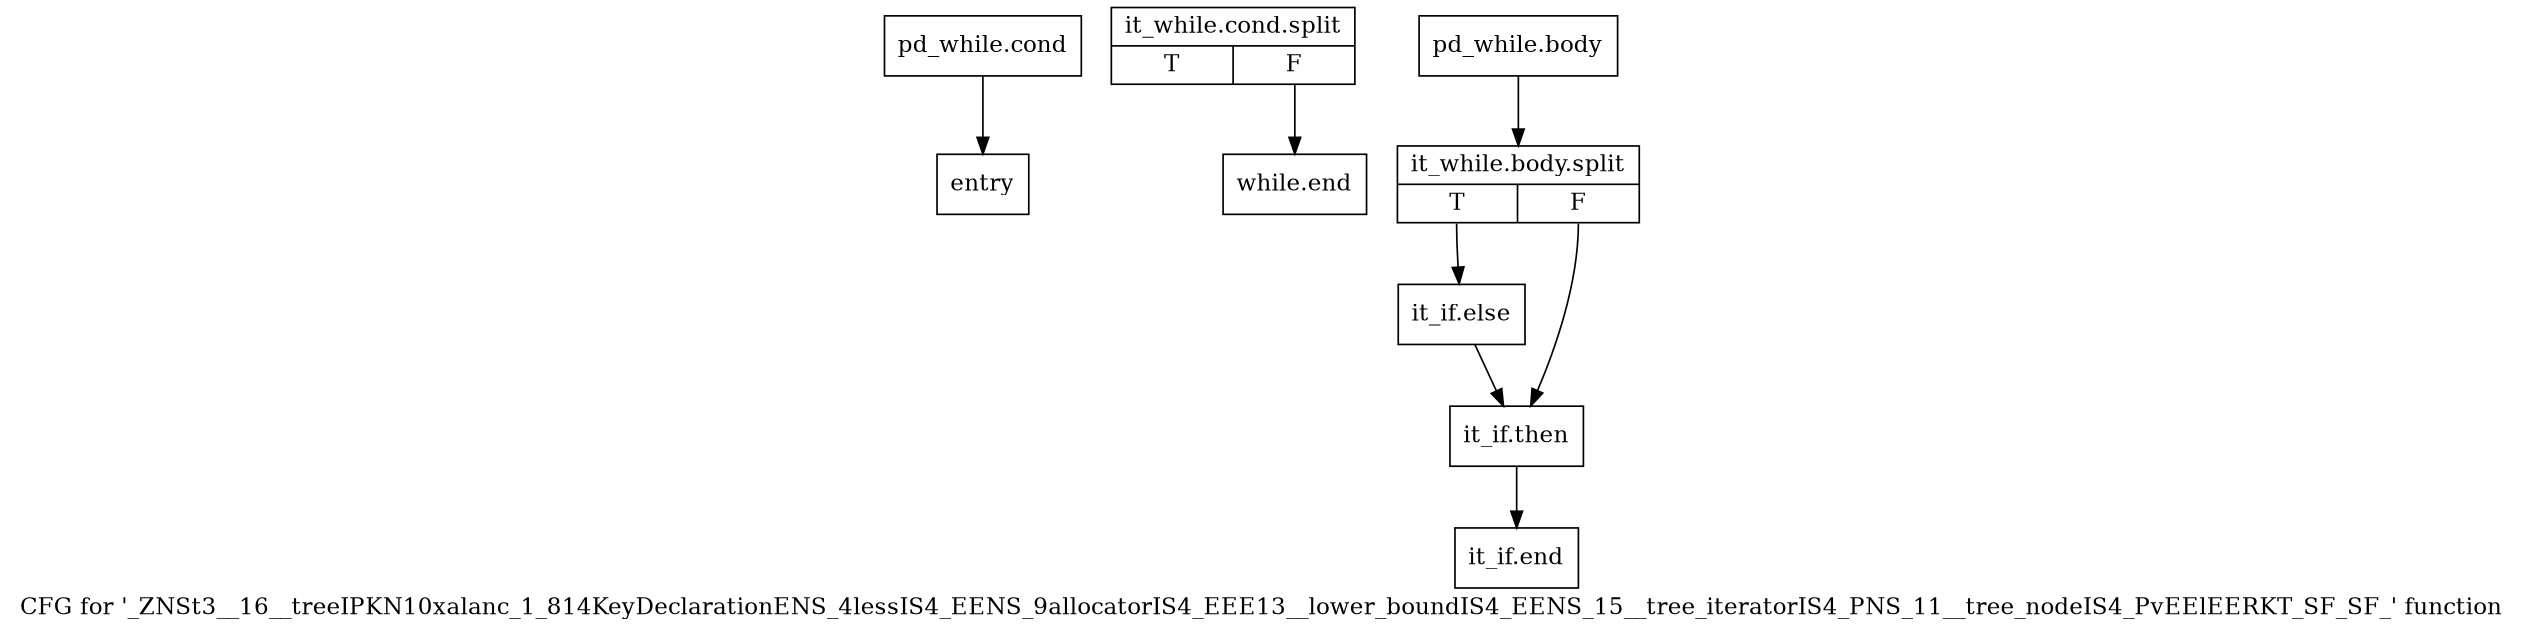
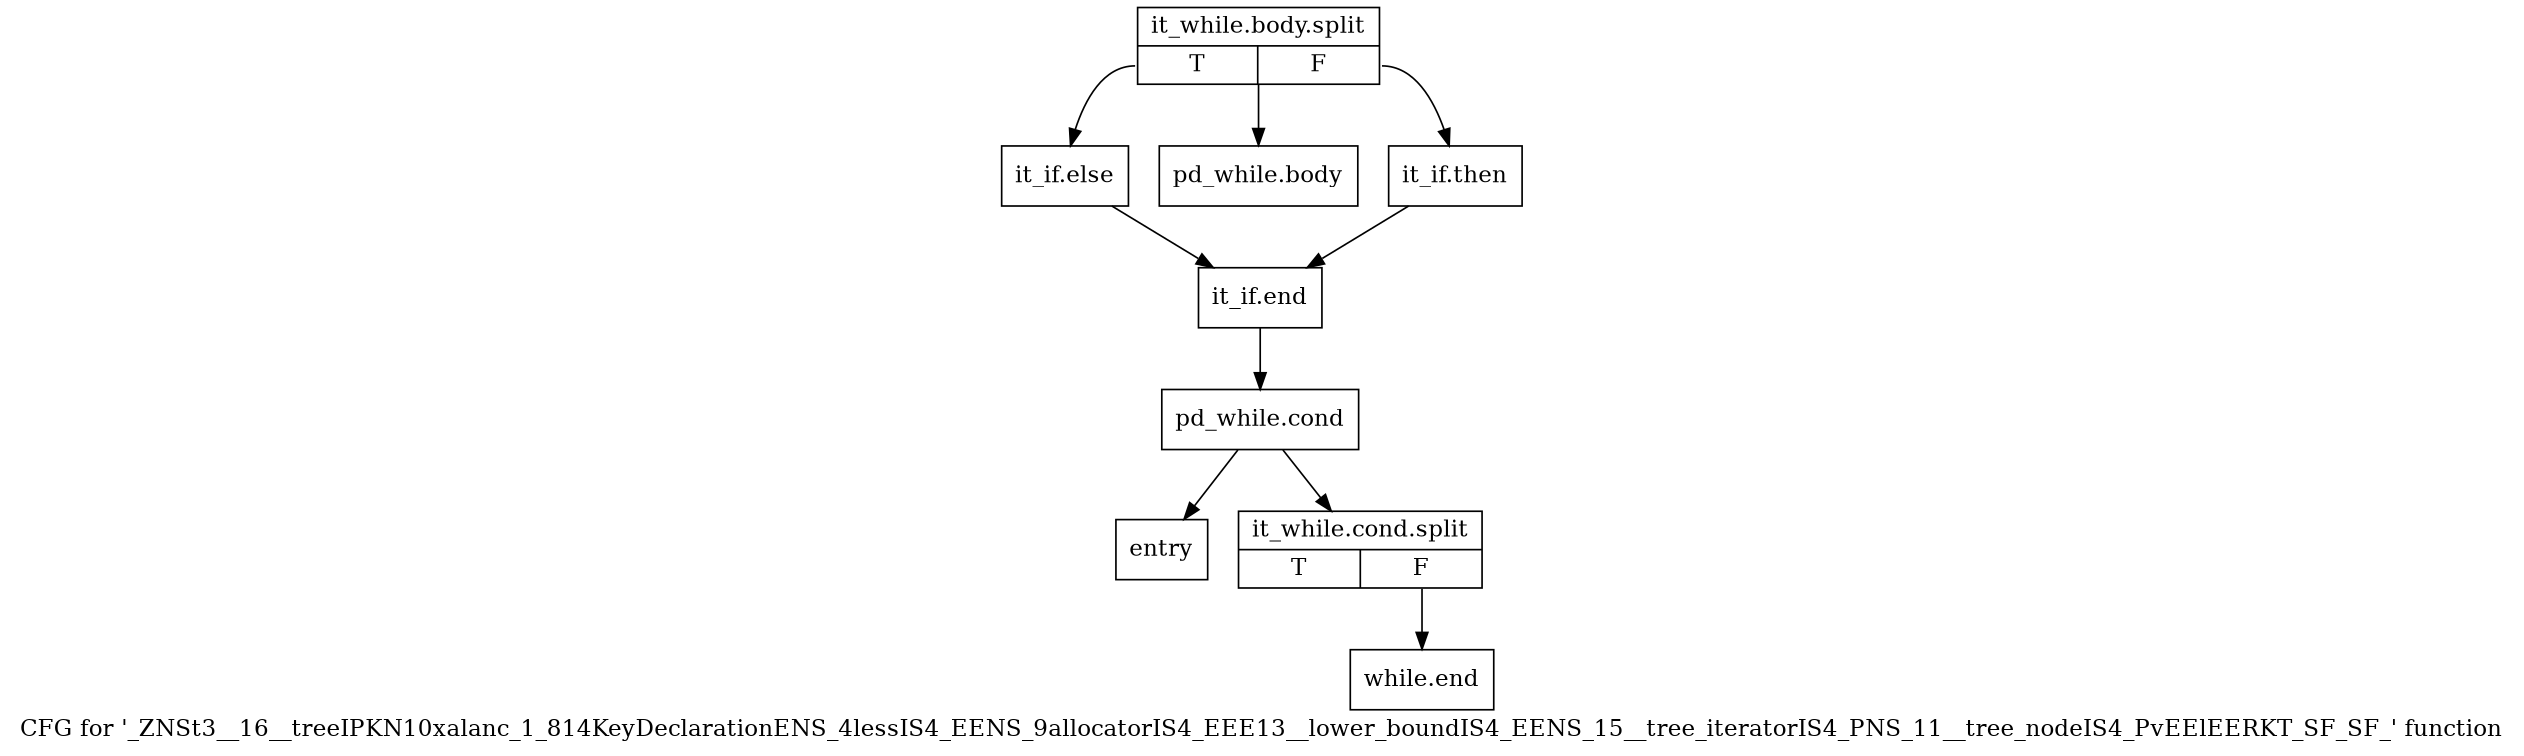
edge "pd_while.body" -> "it_while.body.split": reversed
edge "it_if.end" -> "pd_while.cond": added
edge "it_if.else" -> "it_if.then": now "it_if.else" -> "it_if.end"
edge "pd_while.cond" -> "it_while.cond.split": added
